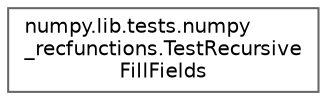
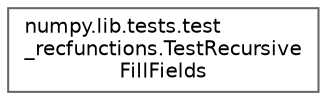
node "numpy.lib.tests.numpy _recfunctions.TestRecursive FillFields": label "numpy.lib.tests.numpy _recfunctions.TestRecursive FillFields" -> "numpy.lib.tests.test _recfunctions.TestRecursive FillFields"
